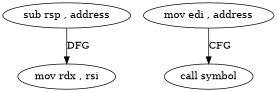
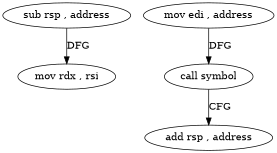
edge "mov edi , address" -> "call symbol": label "CFG" -> "DFG"
node "add rsp , address": added
